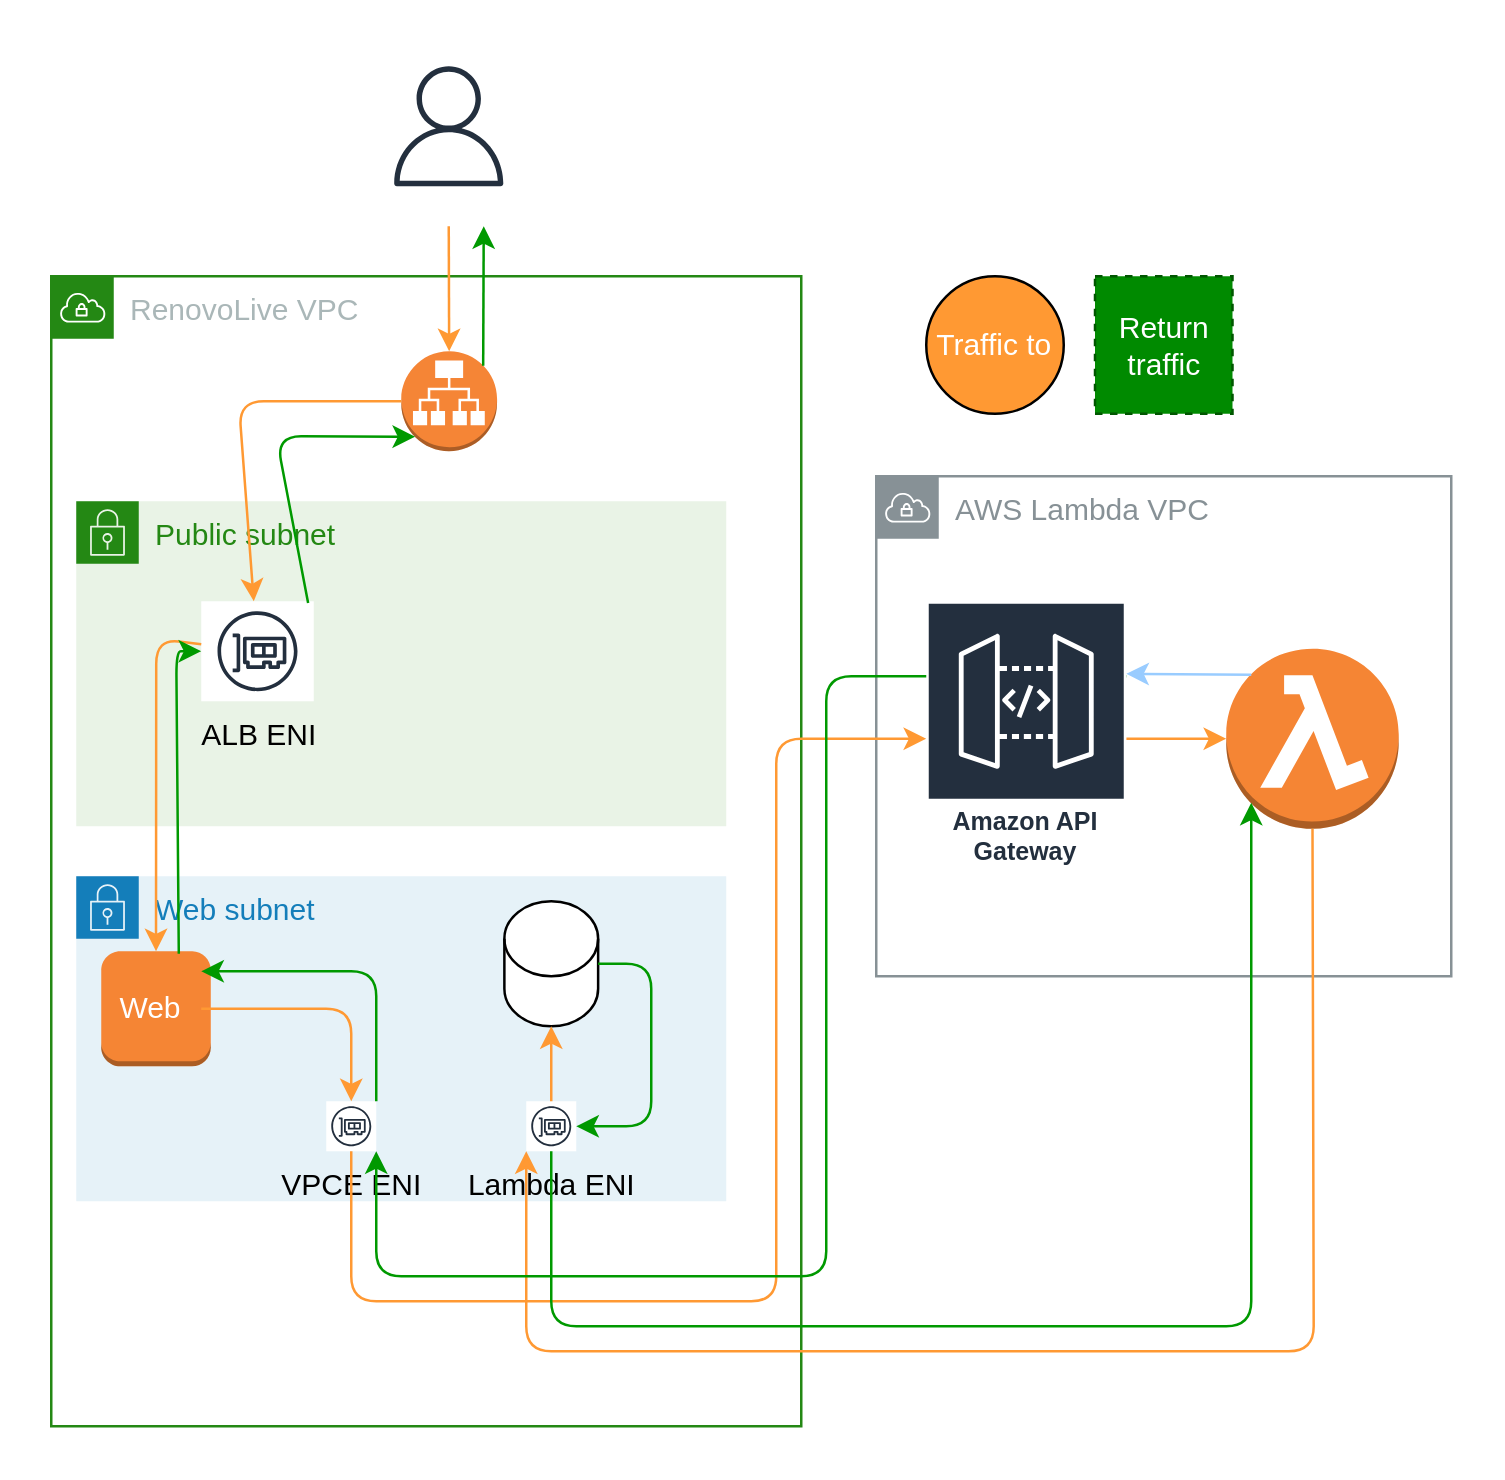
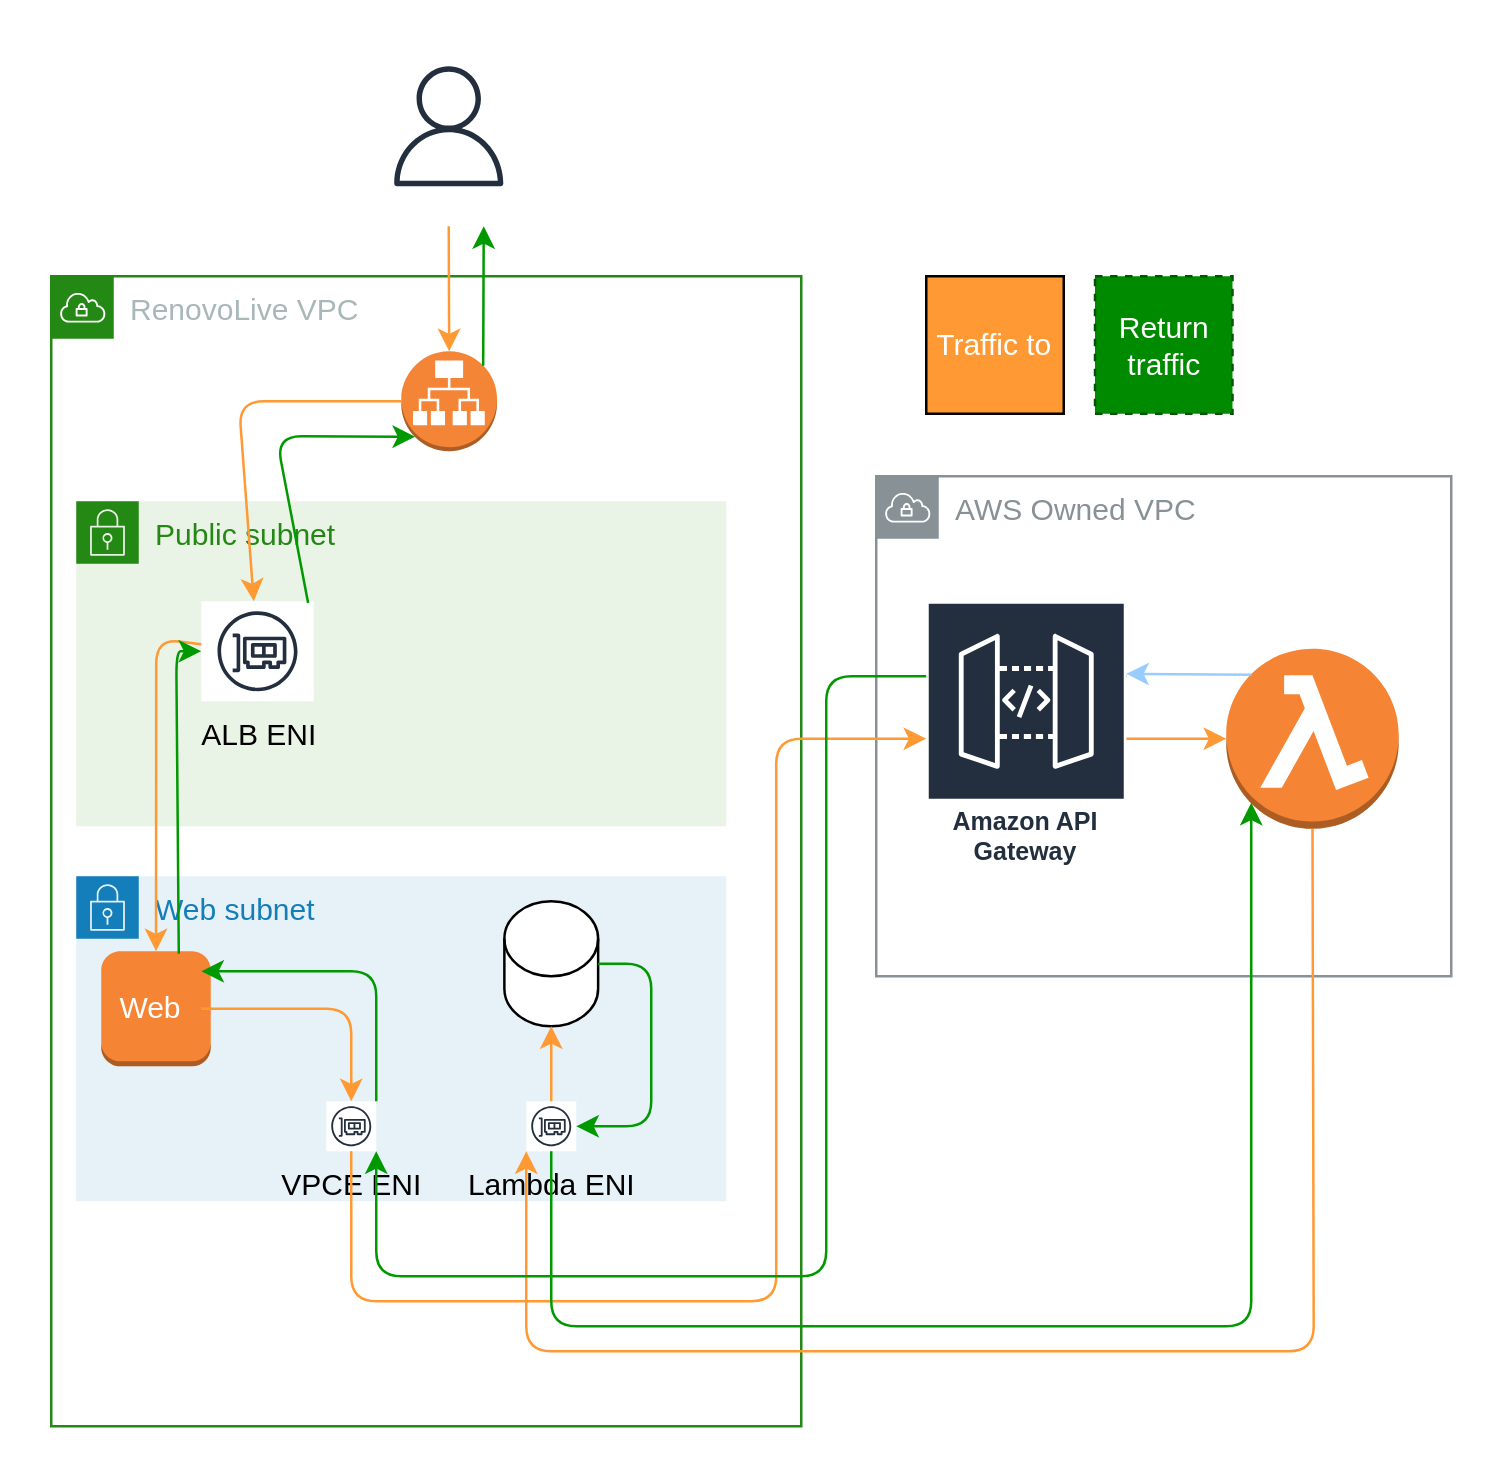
node "Traffic to": shape ellipse -> rectangle
node "AWS Lambda VPC": label "AWS Lambda VPC" -> "AWS Owned VPC"
